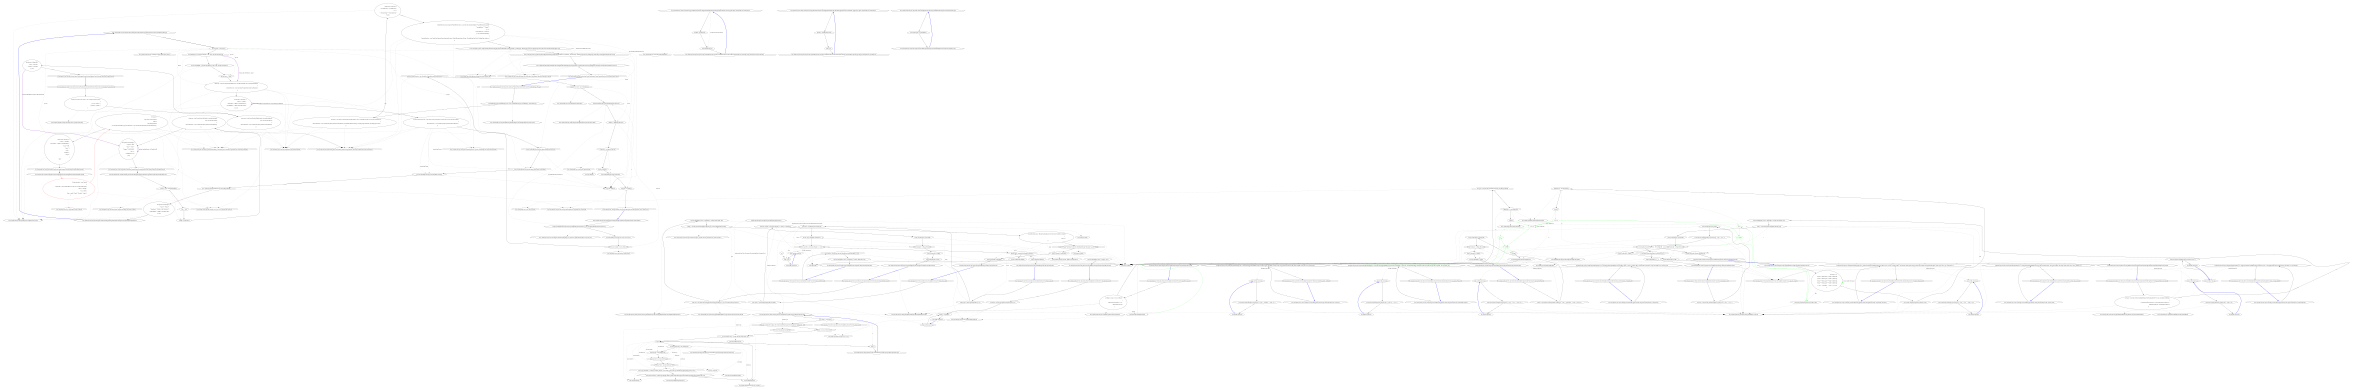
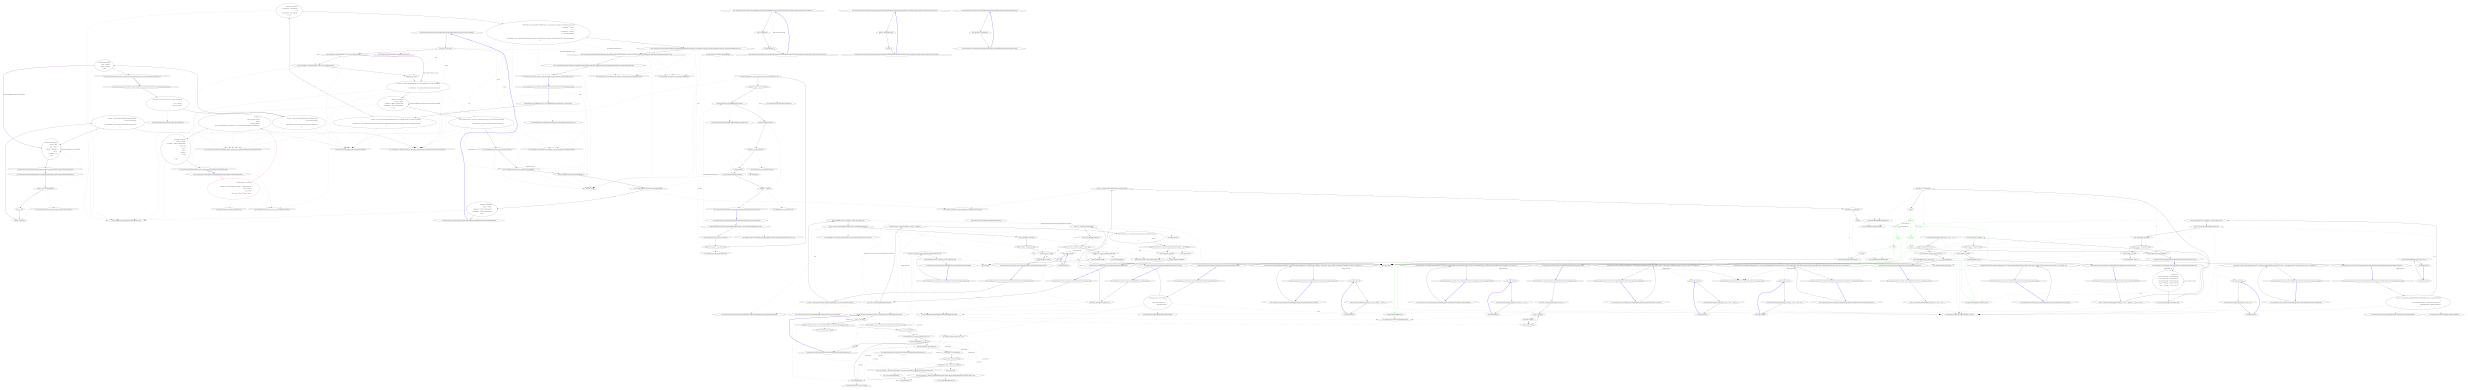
node "Assert.AreEqual(Currency.AUD, c)": removed
node "Entry DefaultMembersSearchFlags.Diagnostics.Stopwatch.Stop()": label "Entry DefaultMembersSearchFlags.Diagnostics.Stopwatch.Stop()" -> "Entry System.Diagnostics.Stopwatch.Stop()"
edge "UnionCase unionCase = new UnionCase()" -> "unionCase.Name = unionCaseInfo.Name": reversed
